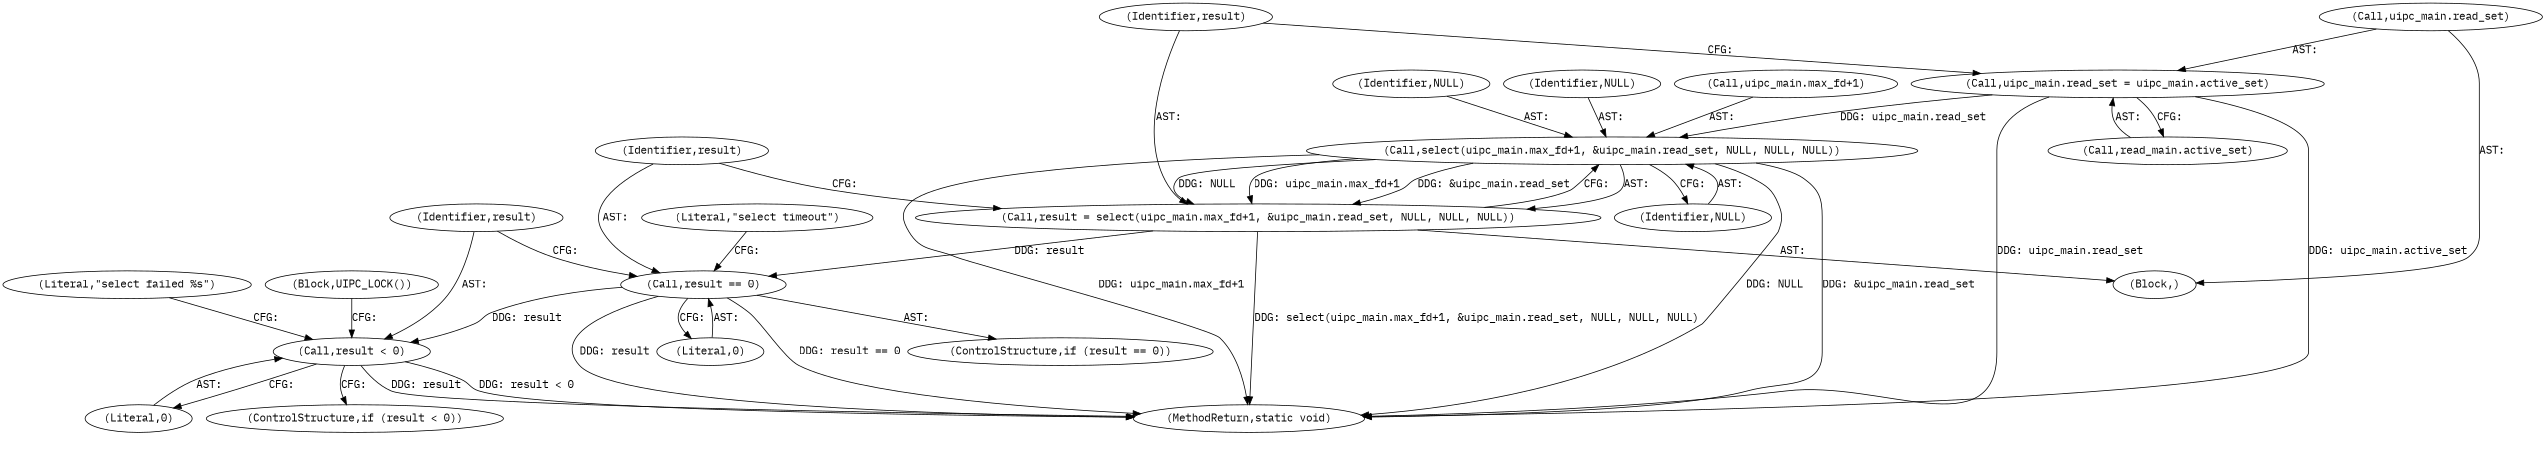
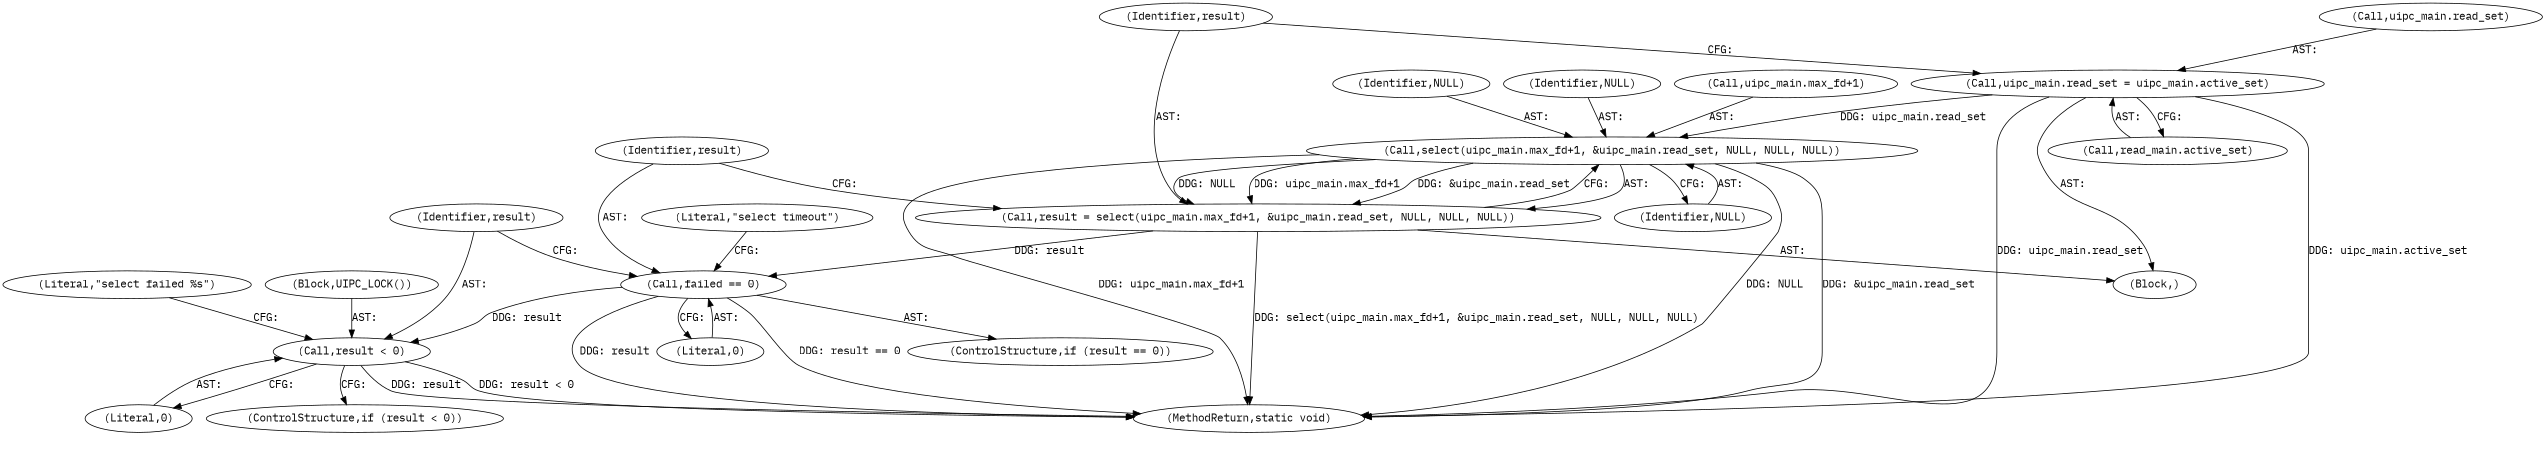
edge "(Call,uipc_main.read_set)" -> "(Block,)": now "(Call,uipc_main.read_set = uipc_main.active_set)" -> "(Block,)"
node "(Call,result == 0)": label "(Call,result == 0)" -> "(Call,failed == 0)"
edge "(Block,UIPC_LOCK())" -> "(Call,result < 0)": label "CFG: " -> "AST: "
